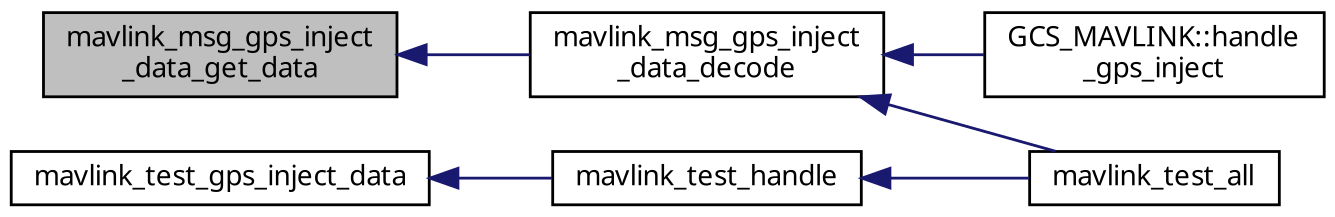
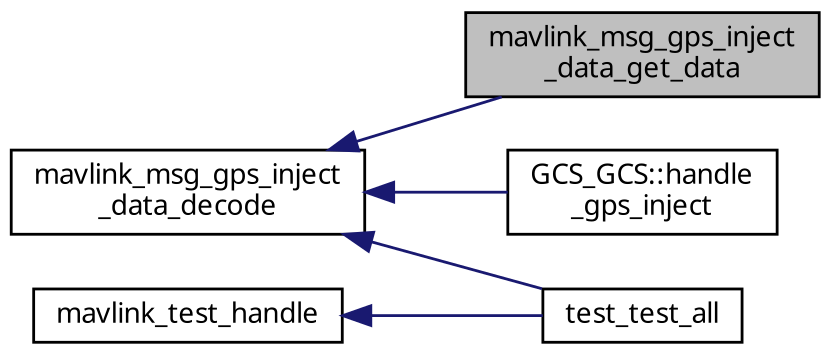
edge "mavlink_msg_gps_inject _data_decode" -> "mavlink_msg_gps_inject _data_get_data": reversed
node "GCS_MAVLINK::handle _gps_inject": label "GCS_MAVLINK::handle _gps_inject" -> "GCS_GCS::handle _gps_inject"
node "mavlink_test_gps_inject_data": removed
node "mavlink_test_all": label "mavlink_test_all" -> "test_test_all"
